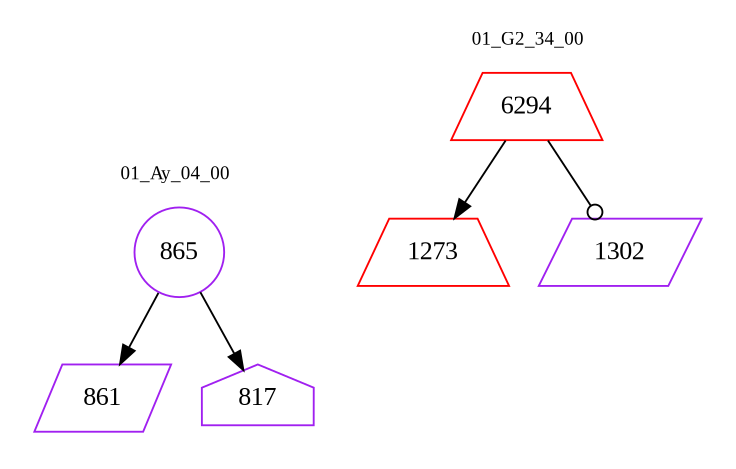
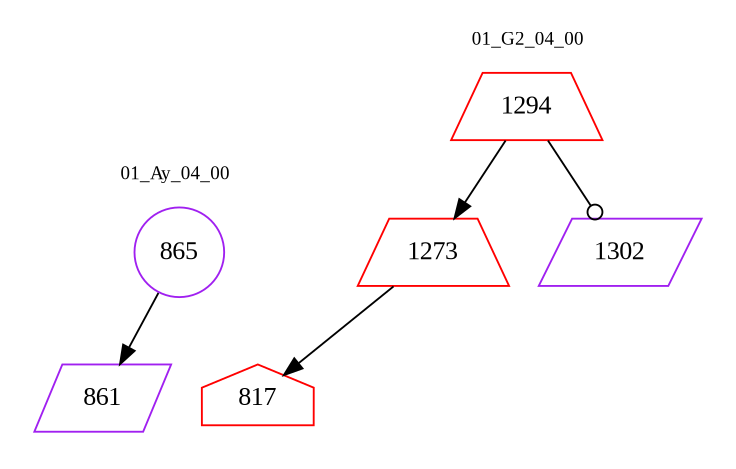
cluster "01_G2_34_00": label "01_G2_34_00" -> "01_G2_04_00"
node "6294": label "6294" -> "1294"
edge "865" -> "817": now "1273" -> "817"
node "817": color purple -> red
